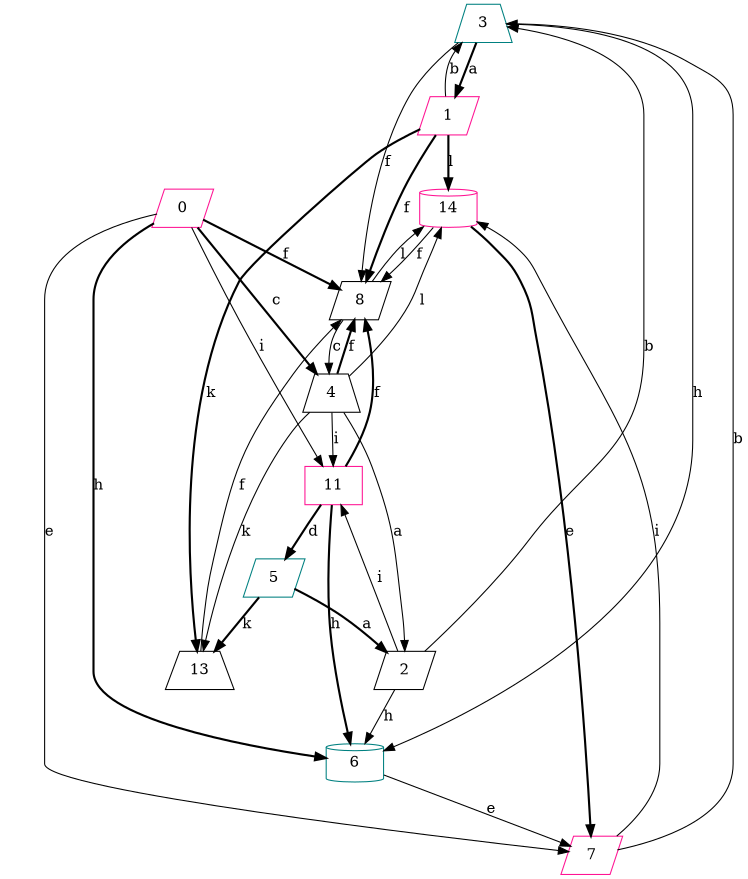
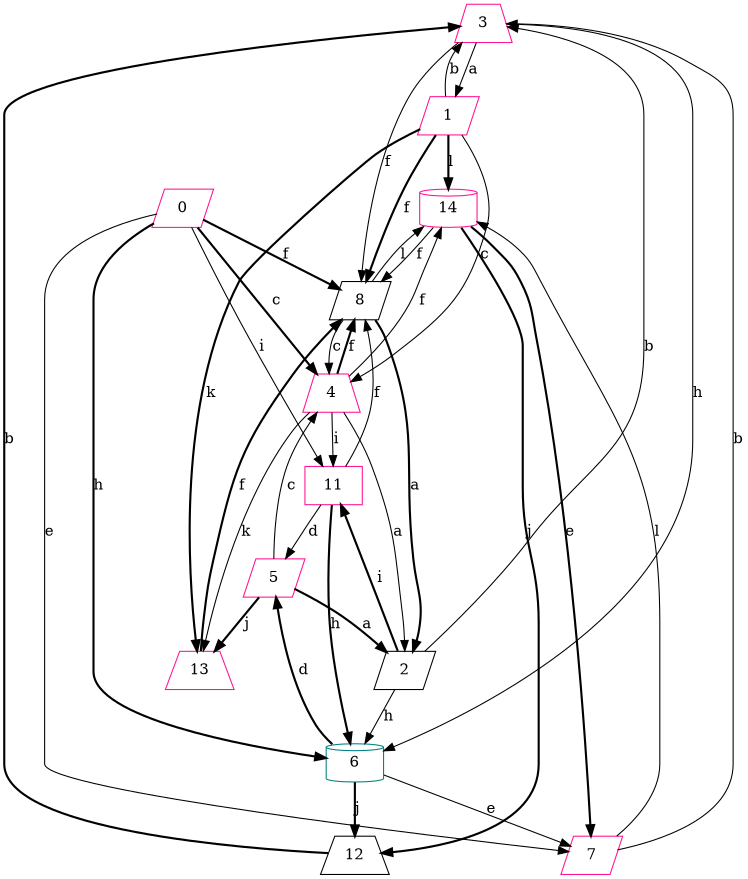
node "3": color teal -> deeppink
edge "3" -> "1": style bold -> solid
edge "1" -> "4": added, label "c"
edge "4" -> "14": label "l" -> "f"
node "4": color black -> deeppink
edge "11" -> "8": style bold -> solid
edge "13" -> "8": style solid -> bold
edge "8" -> "2": added, label "a"
edge "5" -> "4": added, label "c"
edge "11" -> "5": style bold -> solid
edge "7" -> "14": label "i" -> "l"
node "5": color teal -> deeppink
edge "2" -> "11": style solid -> bold
edge "5" -> "13": label "k" -> "j"
node "13": color black -> deeppink
edge "6" -> "5": added, label "d"
node "12": added
